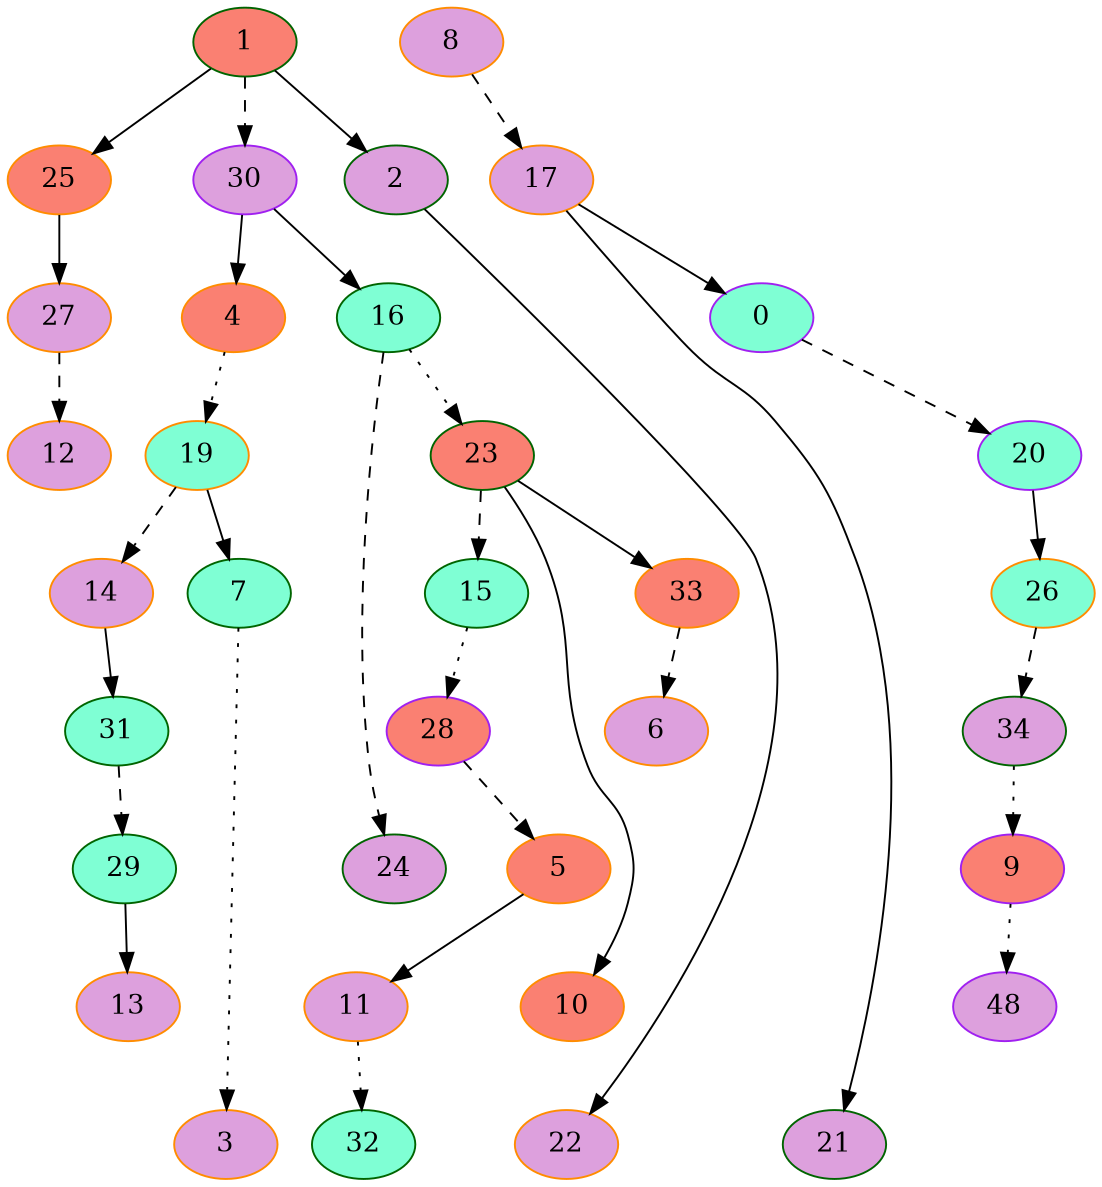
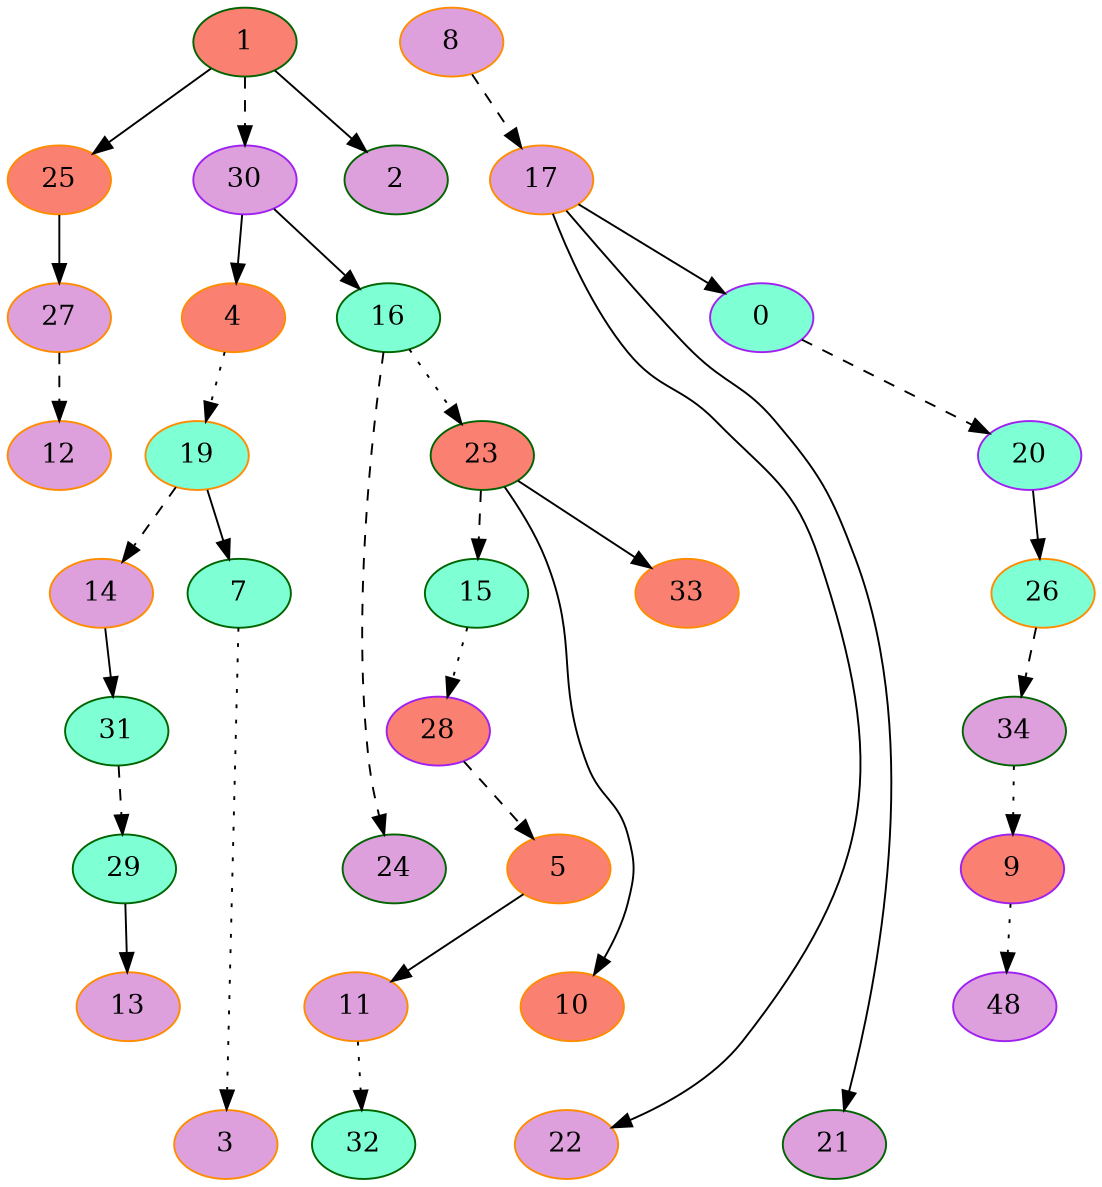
edge "2" -> "22": now "17" -> "22"
node "6": removed
